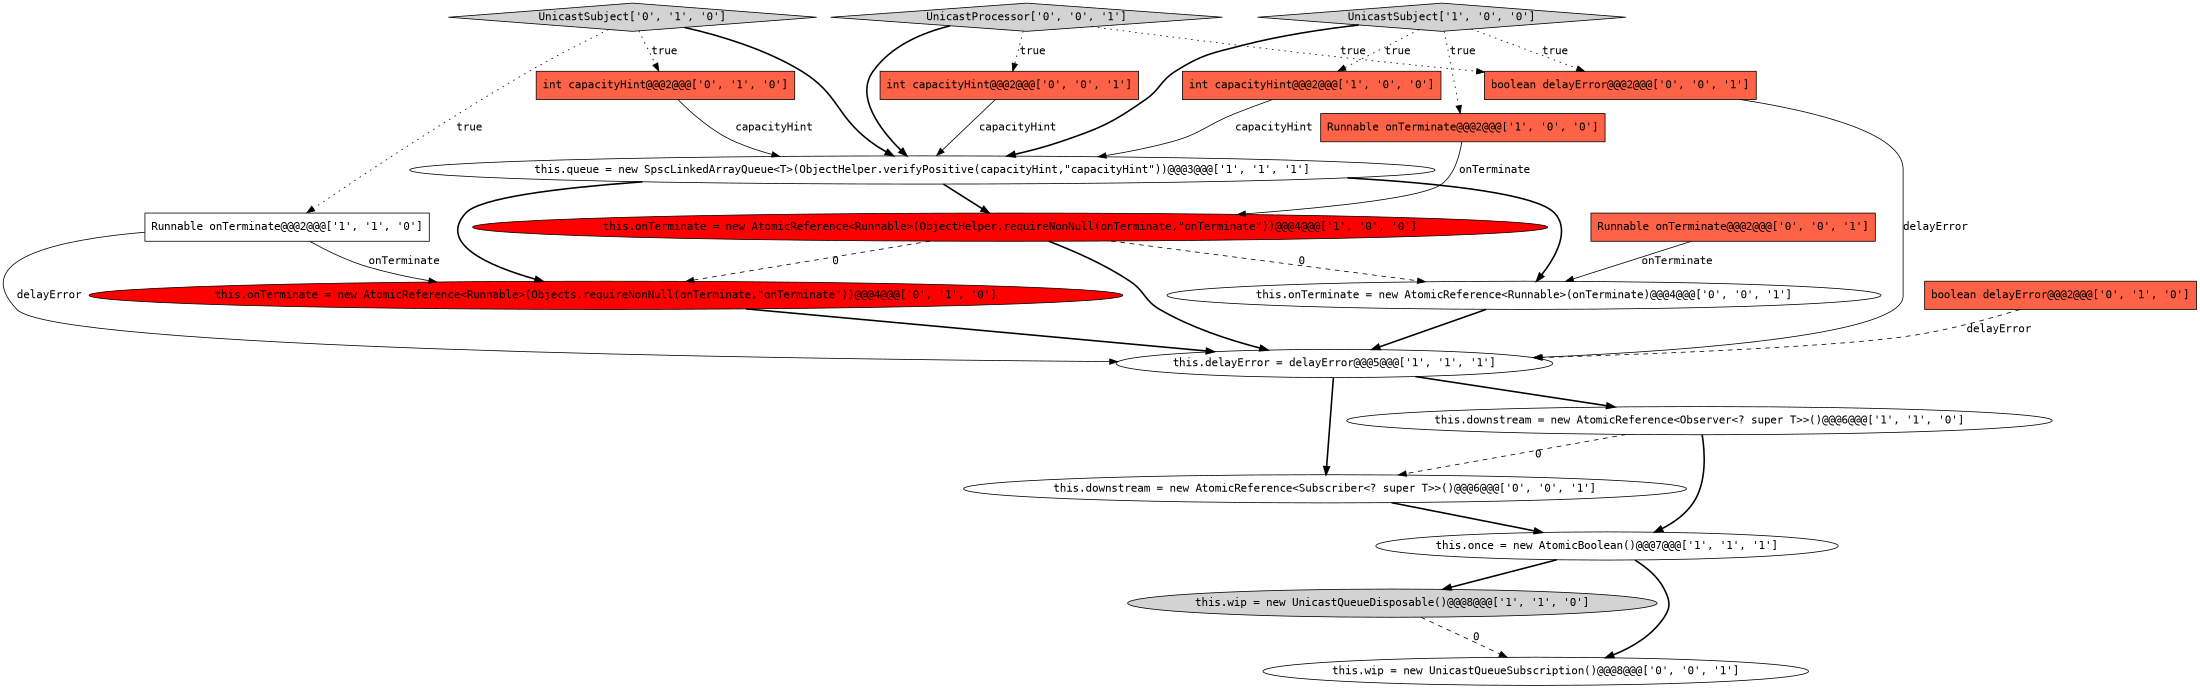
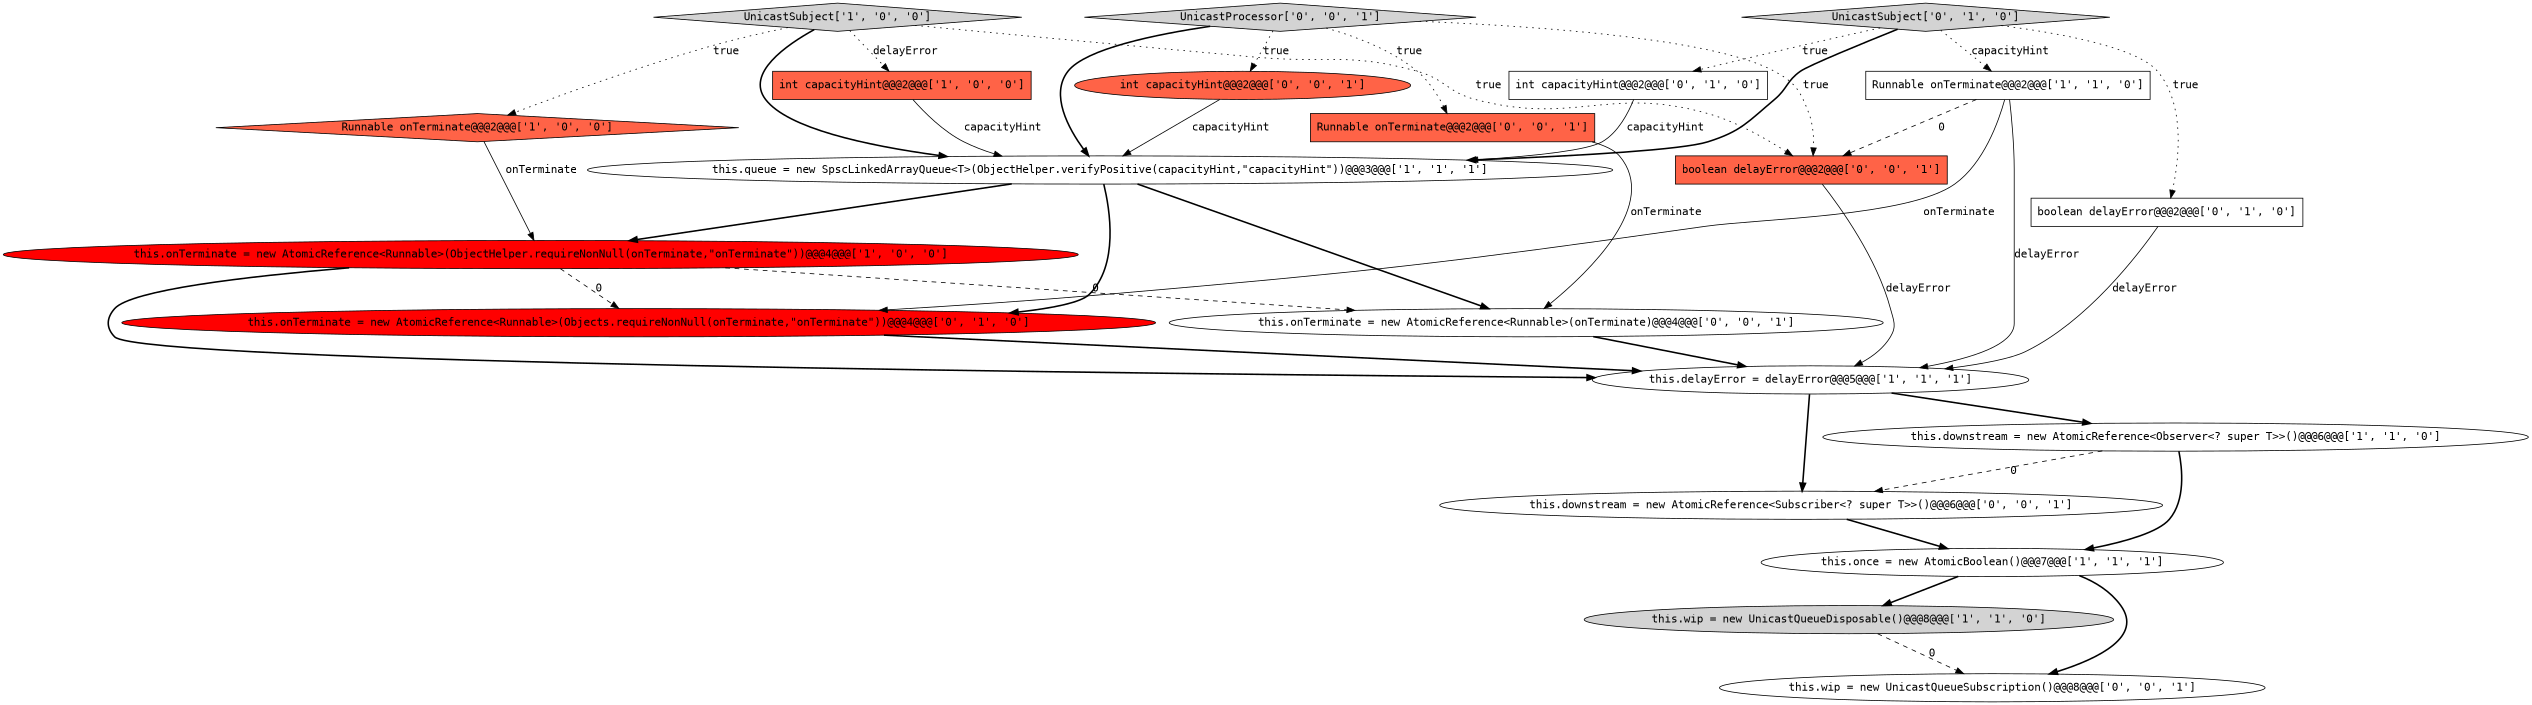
edge "UnicastSubject['1', '0', '0']" -> "int capacityHint@@@2@@@['1', '0', '0']": label "true" -> "delayError"
edge "UnicastProcessor['0', '0', '1']" -> "Runnable onTerminate@@@2@@@['0', '0', '1']": added, label "true"
edge "UnicastSubject['0', '1', '0']" -> "boolean delayError@@@2@@@['0', '1', '0']": added, label "true"
node "int capacityHint@@@2@@@['0', '1', '0']": fillcolor tomato -> white
node "int capacityHint@@@2@@@['0', '0', '1']": shape box -> ellipse
edge "Runnable onTerminate@@@2@@@['1', '1', '0']" -> "boolean delayError@@@2@@@['0', '0', '1']": added, label "0"
edge "UnicastSubject['0', '1', '0']" -> "Runnable onTerminate@@@2@@@['1', '1', '0']": label "true" -> "capacityHint"
node "Runnable onTerminate@@@2@@@['1', '0', '0']": shape box -> diamond
node "boolean delayError@@@2@@@['0', '1', '0']": fillcolor tomato -> white
edge "boolean delayError@@@2@@@['0', '1', '0']" -> "this.delayError = delayError@@@5@@@['1', '1', '1']": style dashed -> solid
